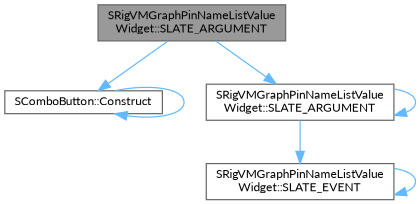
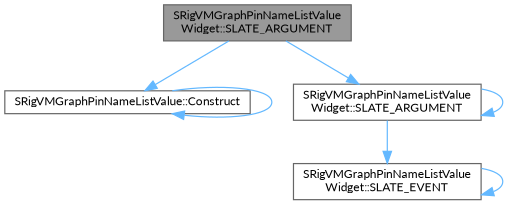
node "SComboButton::Construct": label "SComboButton::Construct" -> "SRigVMGraphPinNameListValue::Construct"
